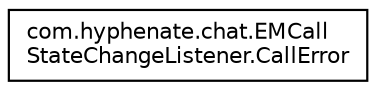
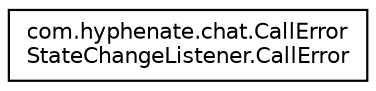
node "com.hyphenate.chat.EMCall StateChangeListener.CallError": label "com.hyphenate.chat.EMCall StateChangeListener.CallError" -> "com.hyphenate.chat.CallError StateChangeListener.CallError"
